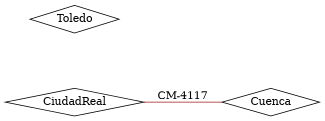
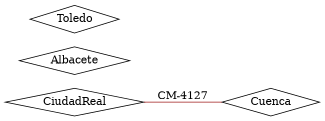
node "Albacete": added
edge "CiudadReal" -- "Cuenca": label "CM-4117" -> "CM-4127"
